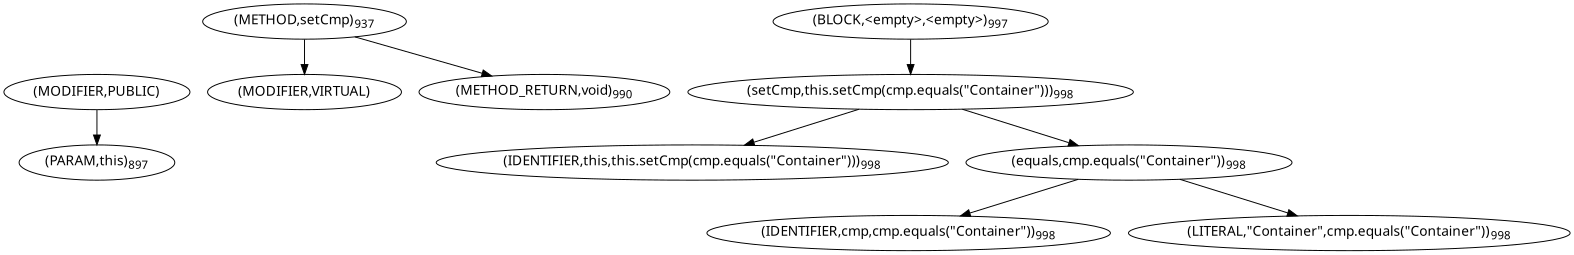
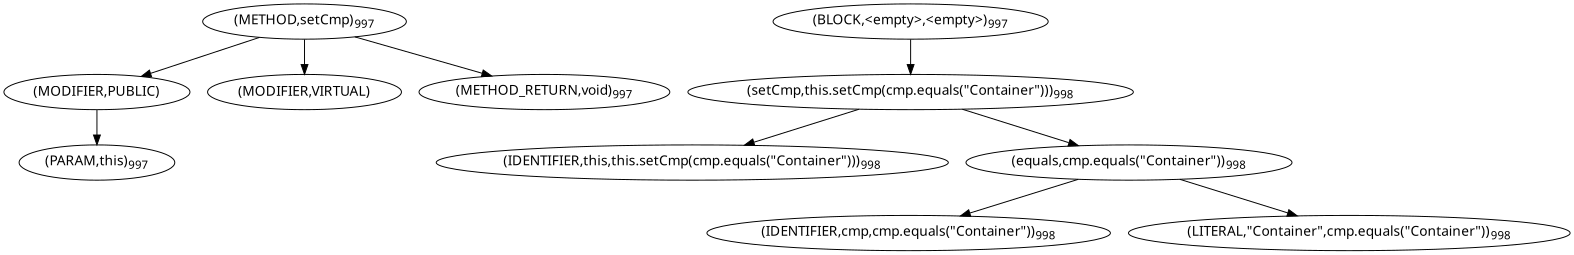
node "(METHOD,setCmp)": text "937" -> "997"
edge "(METHOD,setCmp)" -> "(MODIFIER,PUBLIC)": added
node "(METHOD_RETURN,void)": text "990" -> "997"
node "(PARAM,this)": text "897" -> "997"
